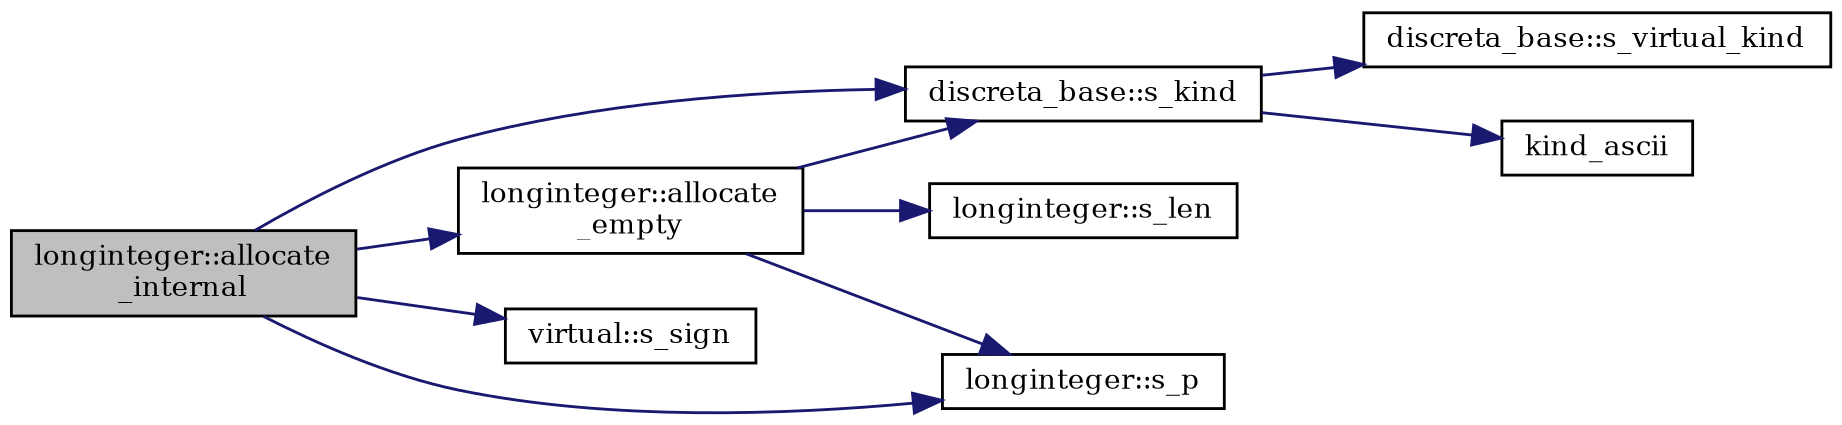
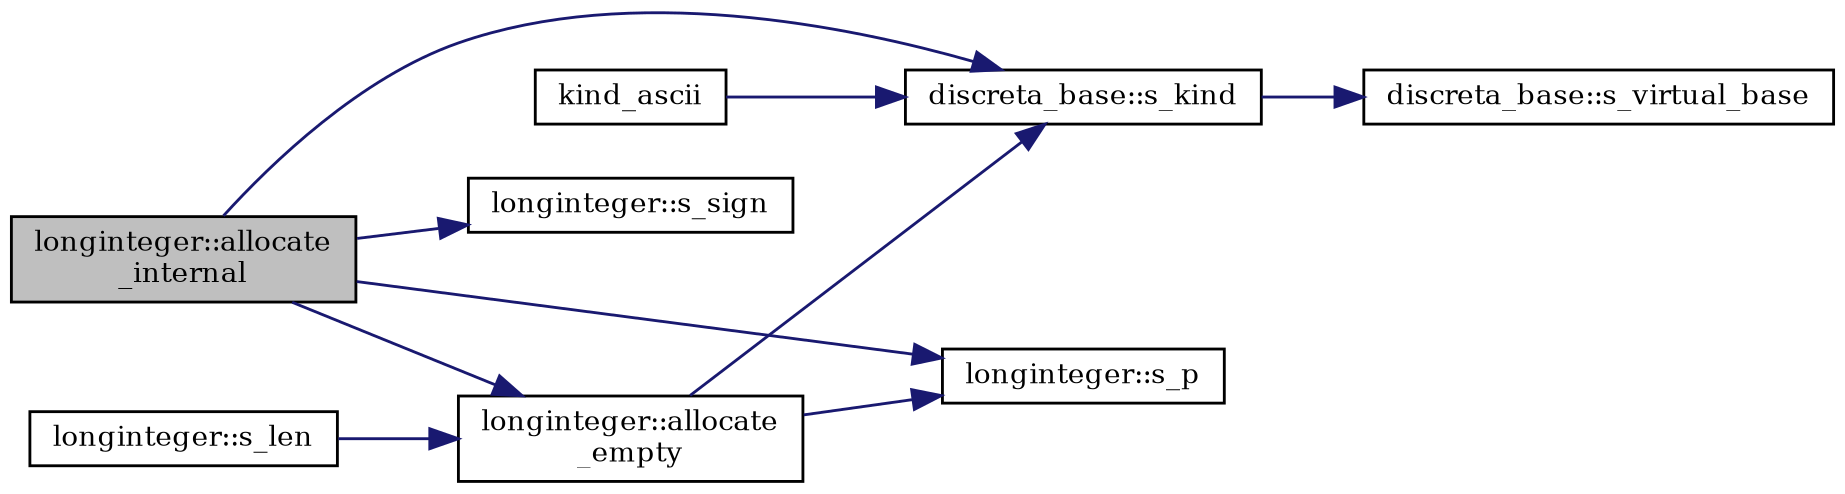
node "discreta_base::s_virtual_kind": label "discreta_base::s_virtual_kind" -> "discreta_base::s_virtual_base"
edge "discreta_base::s_kind" -> "kind_ascii": reversed
edge "longinteger::allocate _empty" -> "longinteger::s_len": reversed
node "virtual::s_sign": label "virtual::s_sign" -> "longinteger::s_sign"
